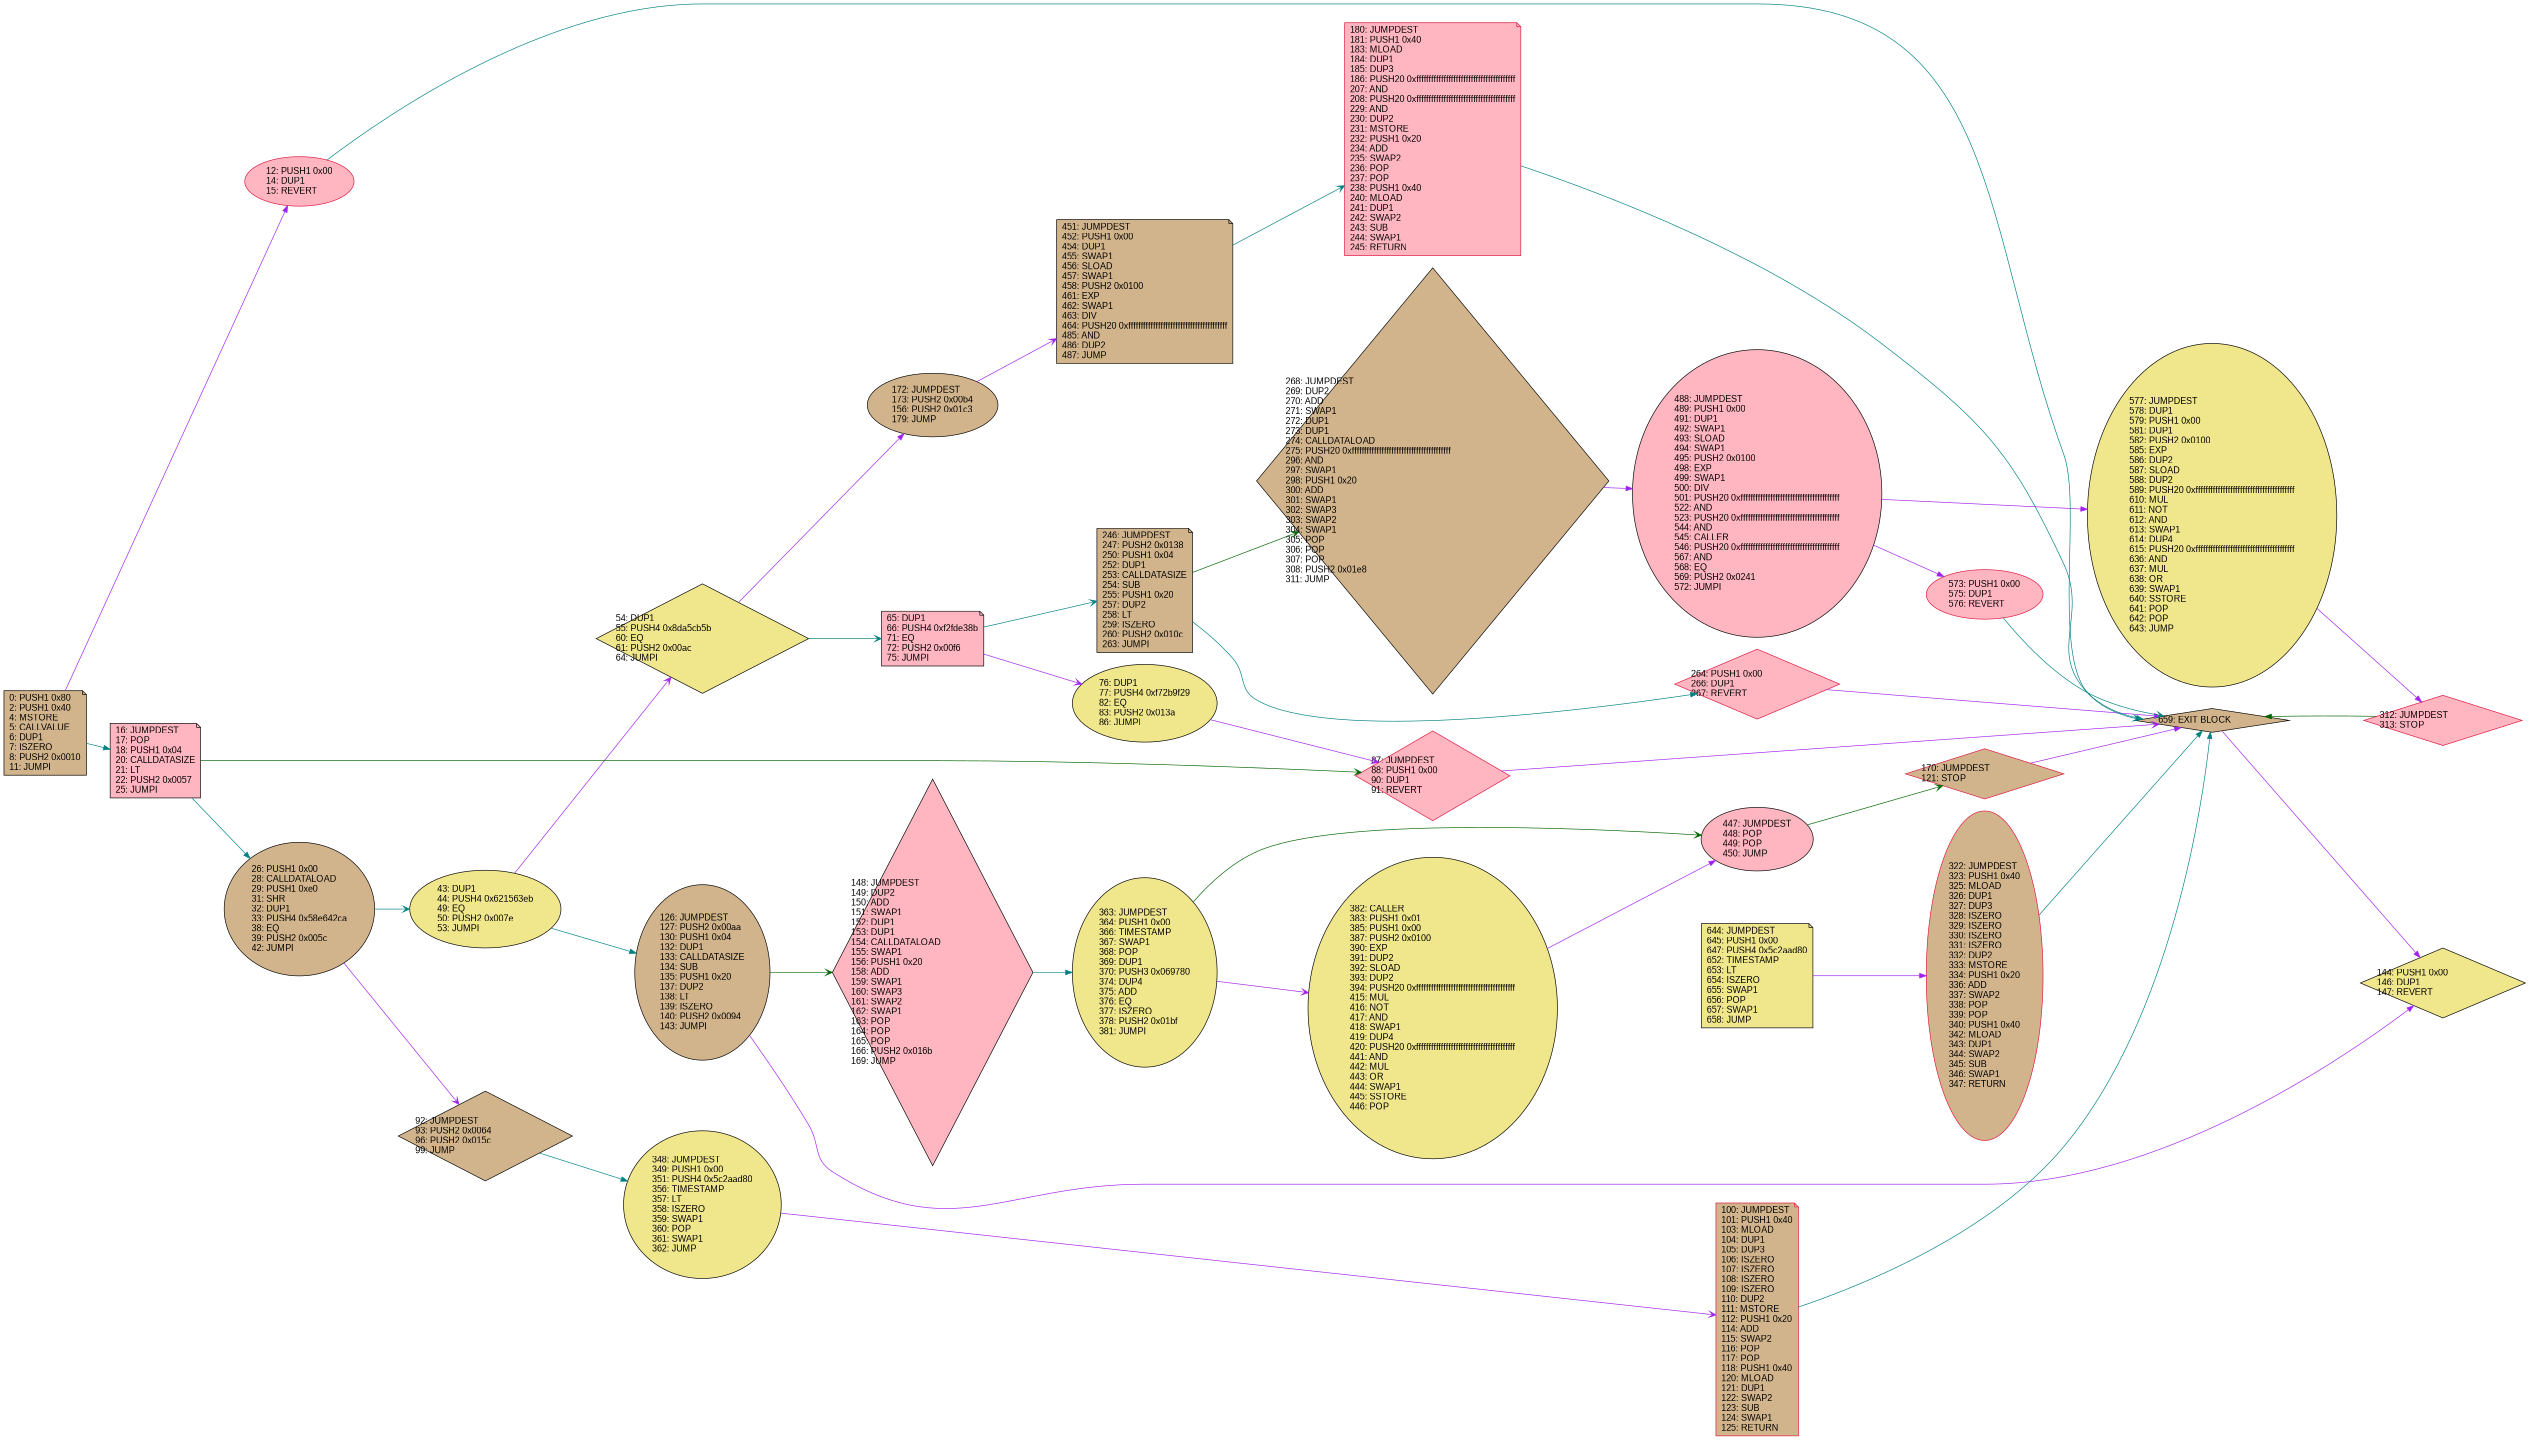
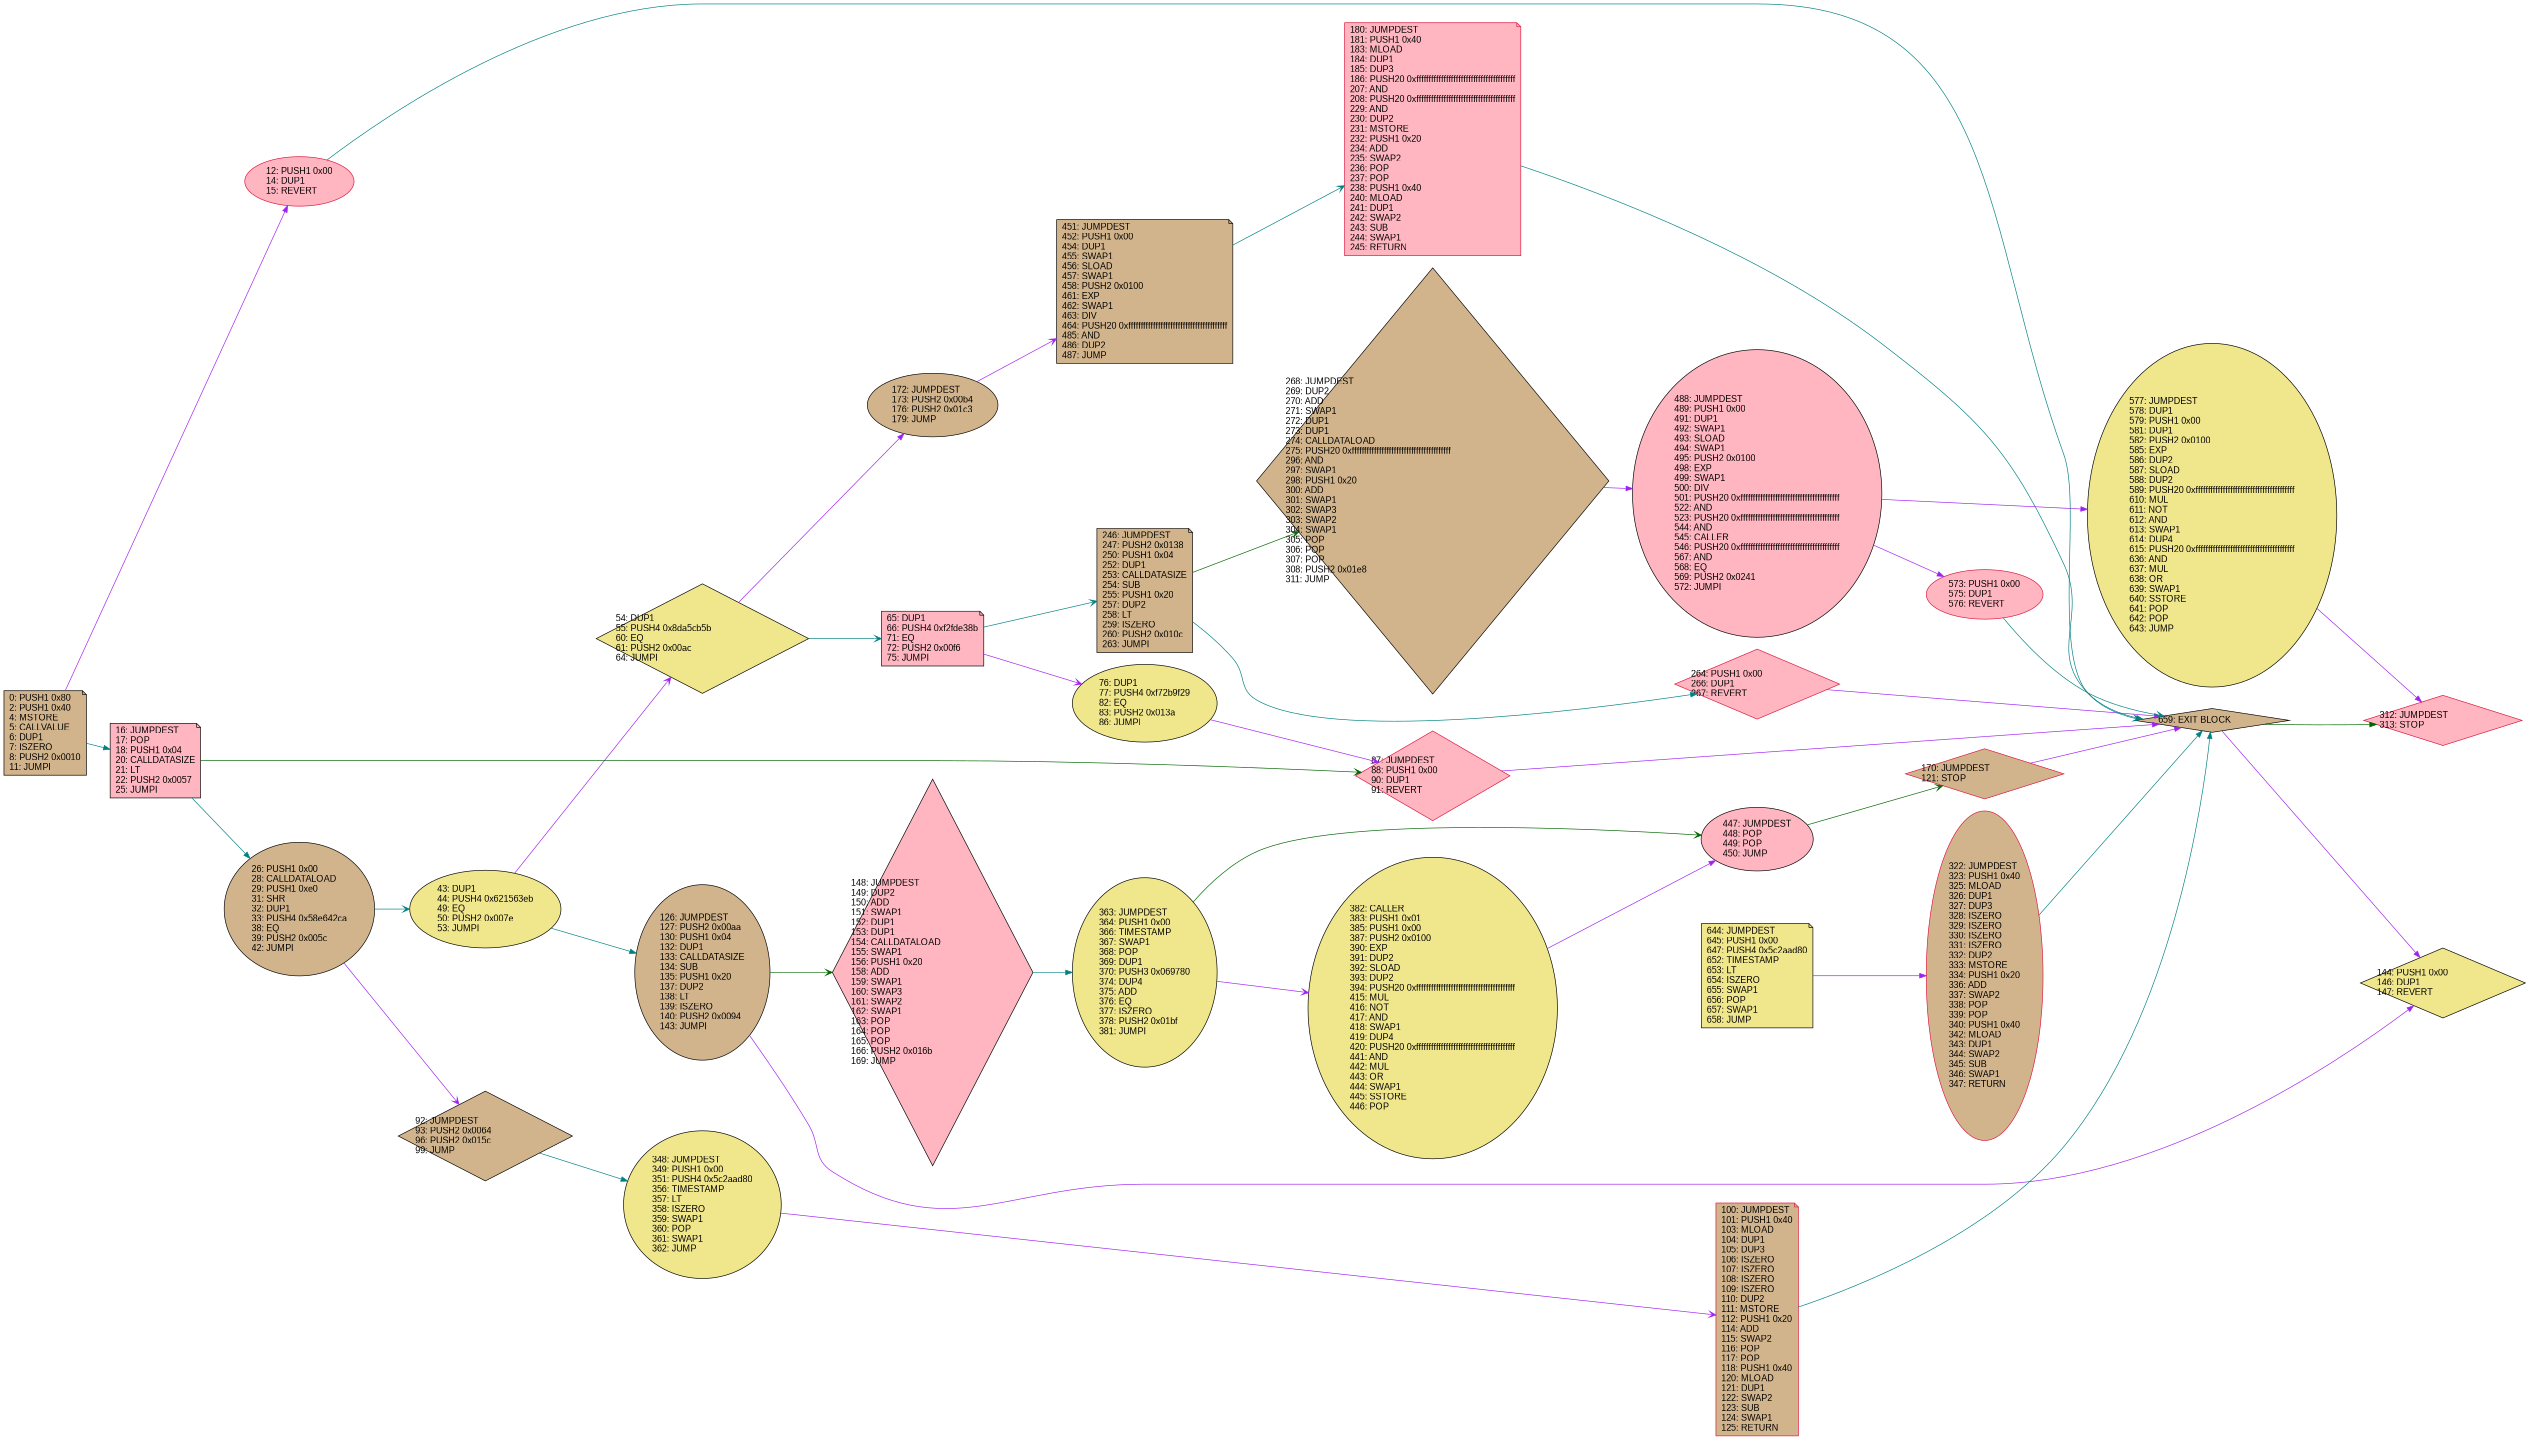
node "172: JUMPDEST 173: PUSH2 0x00b4 156: PUSH2 0x01c3 179: JUMP": label "172: JUMPDEST 173: PUSH2 0x00b4 156: PUSH2 0x01c3 179: JUMP" -> "172: JUMPDEST 173: PUSH2 0x00b4 176: PUSH2 0x01c3 179: JUMP"
edge "312: JUMPDEST 313: STOP" -> "659: EXIT BLOCK": reversed
edge "87: JUMPDEST 88: PUSH1 0x00 90: DUP1 91: REVERT" -> "659: EXIT BLOCK": arrowhead vee -> normal
